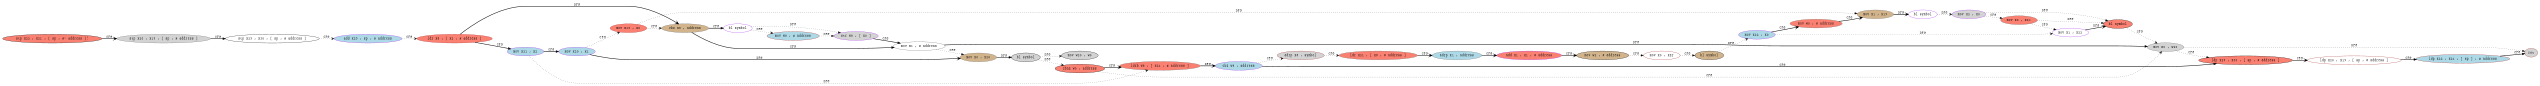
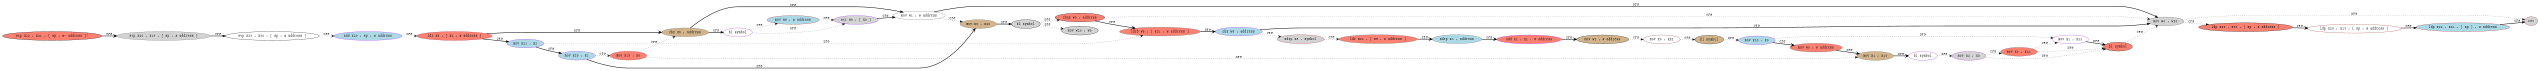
edge "cbz w8 , address" -> "ldp x29 , x30 , [ sp , # address ]": now "cbz w8 , address" -> "mov w0 , w20"
